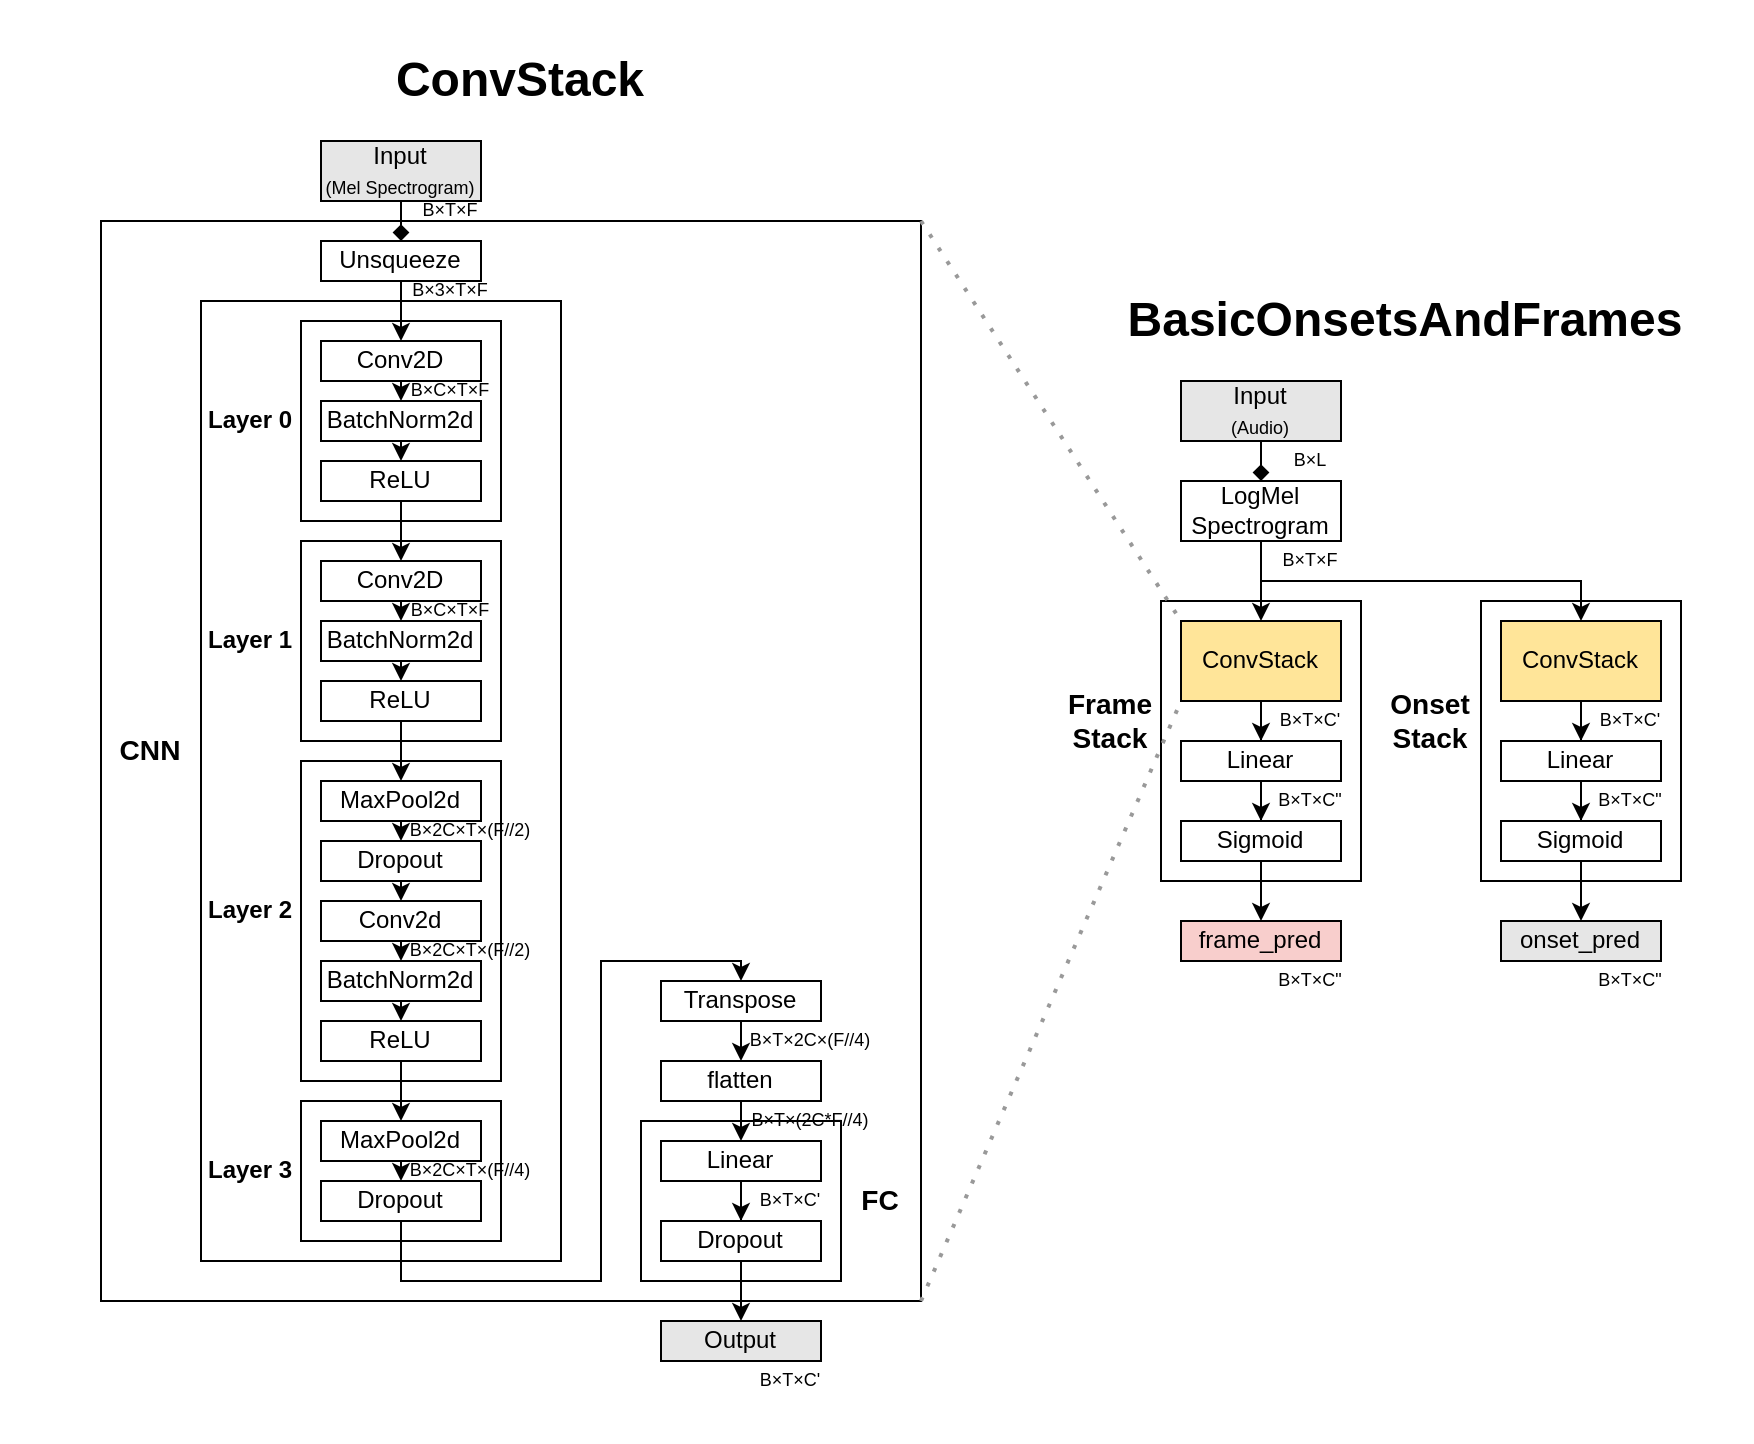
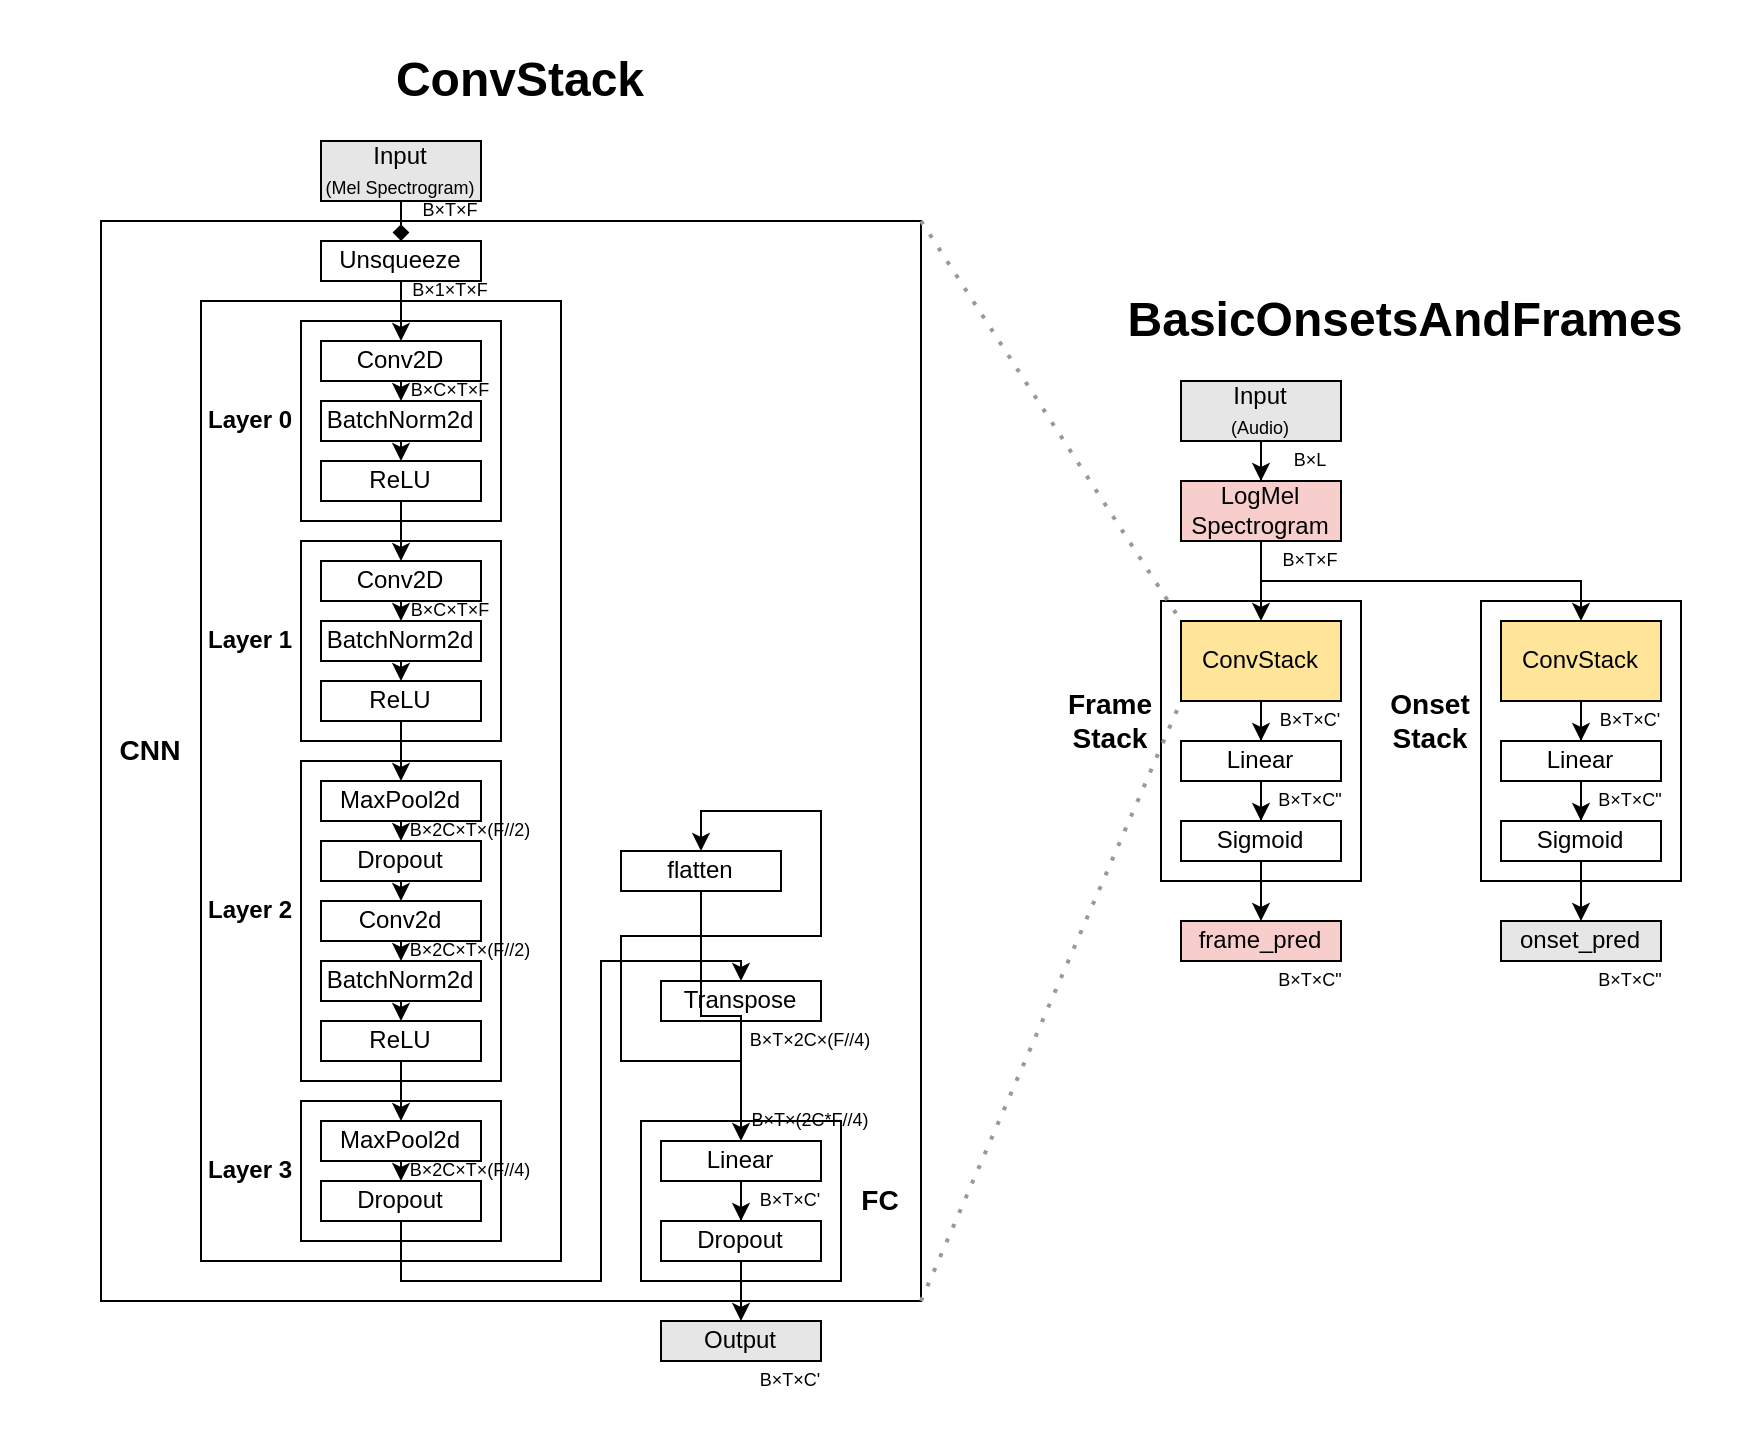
node "B×3×T×F": label "B×3×T×F" -> "B×1×T×F"
edge "Input (Audio)" -> "LogMel Spectrogram": arrowhead diamond -> classic
node "LogMel Spectrogram": fillcolor #ffffff -> #f8cecc
node "flatten": moved (741, 1081) -> (701, 871)
